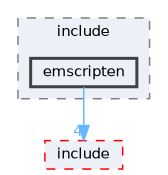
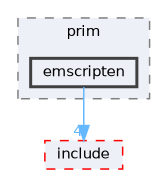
cluster "include": label "include" -> "prim"
